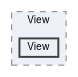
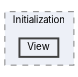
cluster "View": label "View" -> "Initialization"
